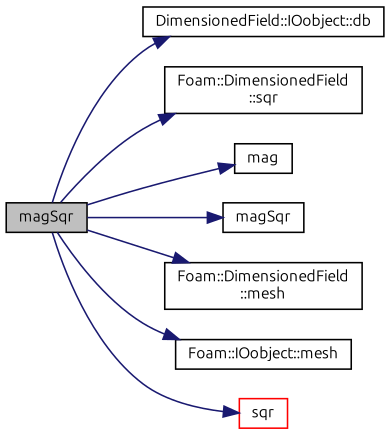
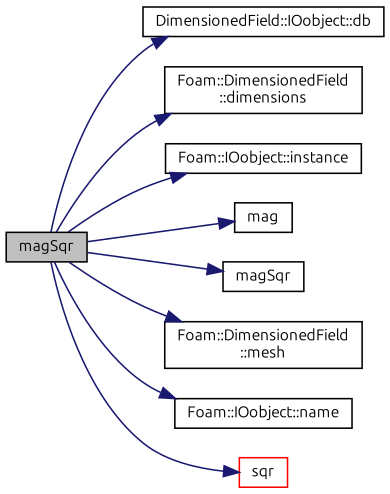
node "Foam::DimensionedField ::sqr": label "Foam::DimensionedField ::sqr" -> "Foam::DimensionedField ::dimensions"
node "Foam::IOobject::instance": added
node "Foam::IOobject::mesh": label "Foam::IOobject::mesh" -> "Foam::IOobject::name"
